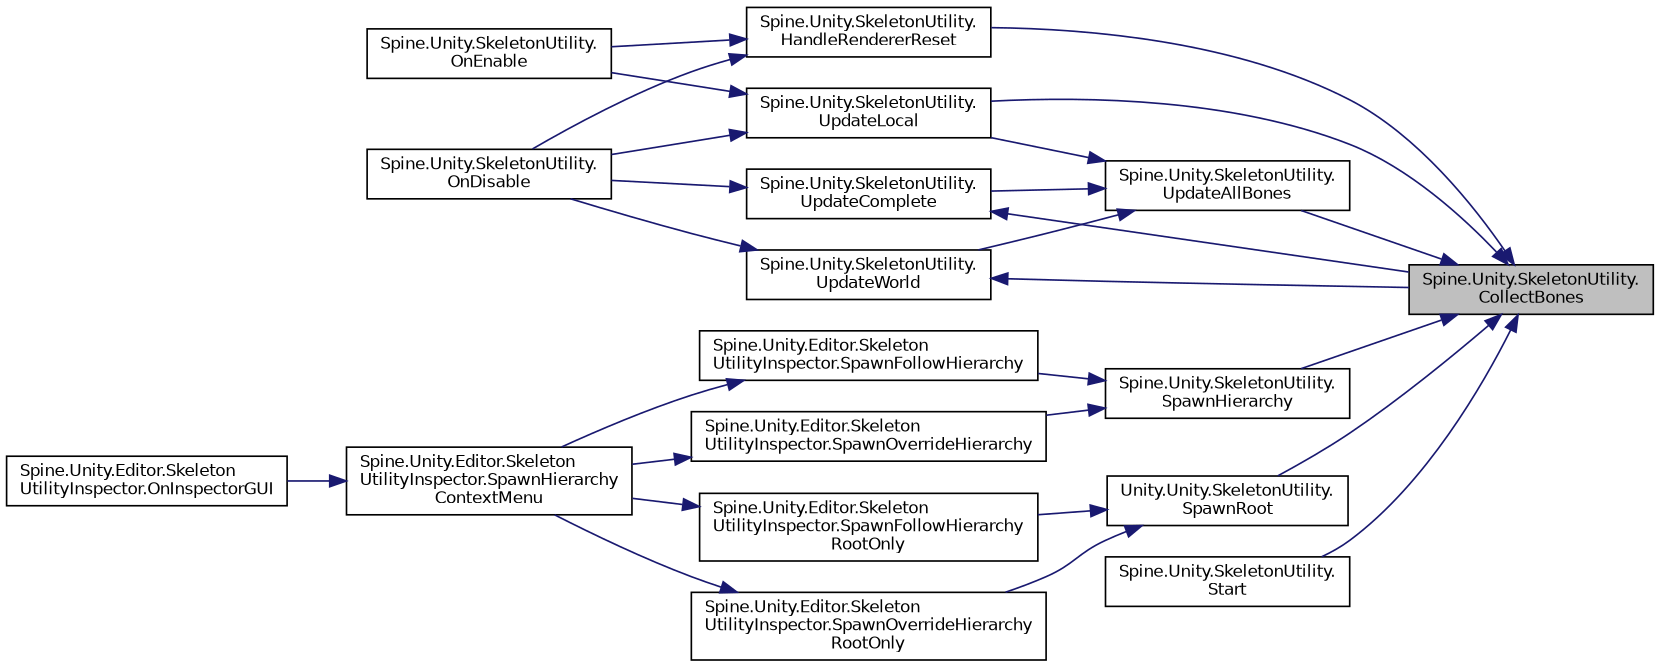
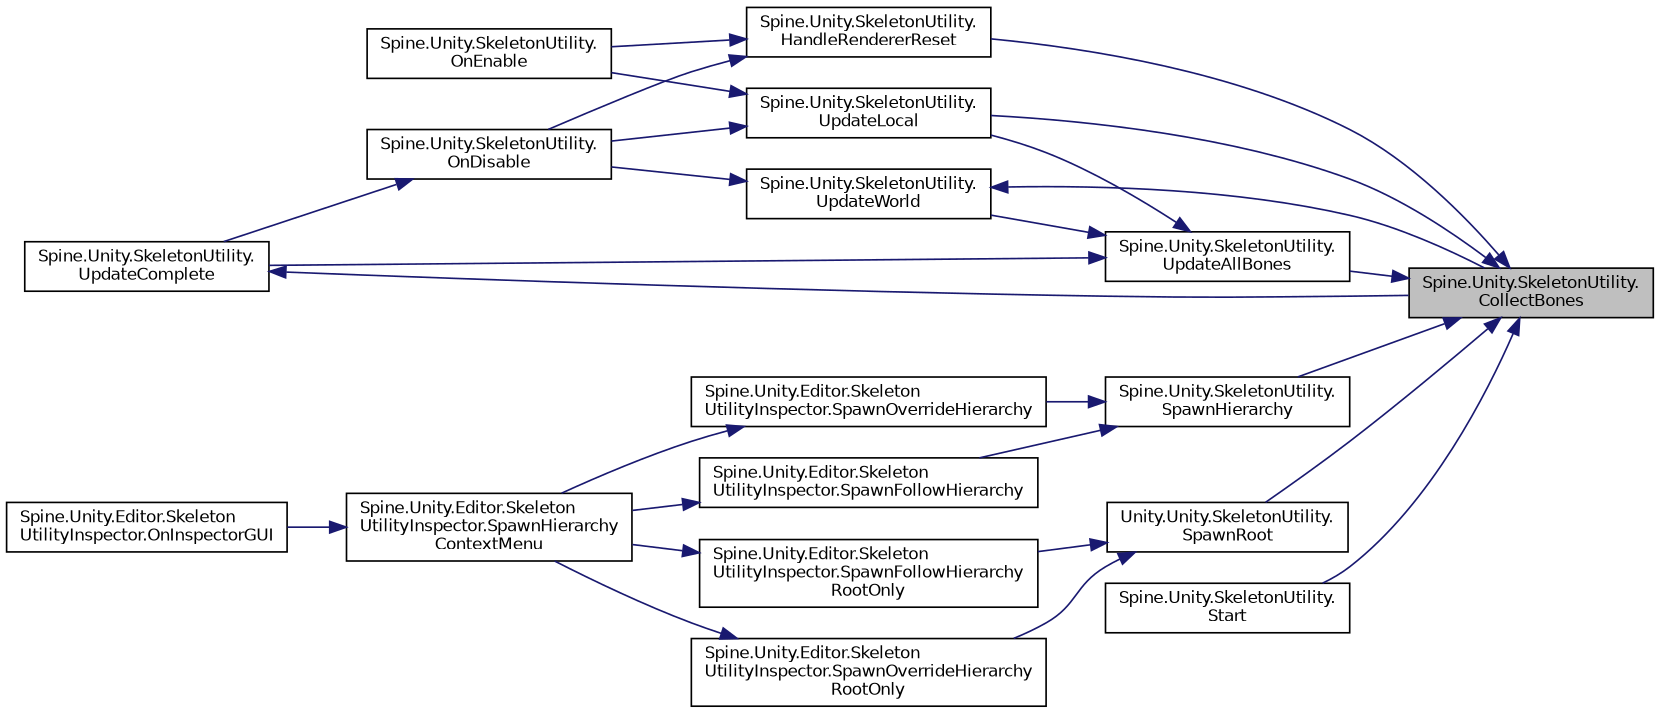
edge "Spine.Unity.SkeletonUtility. OnDisable" -> "Spine.Unity.SkeletonUtility. UpdateComplete": reversed
